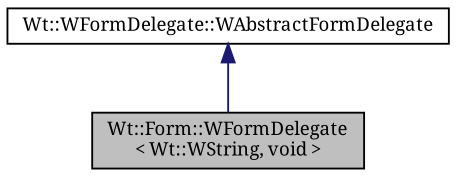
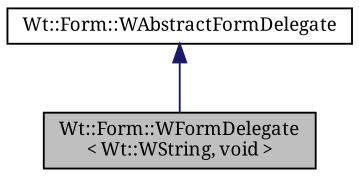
node "Wt::WFormDelegate::WAbstractFormDelegate": label "Wt::WFormDelegate::WAbstractFormDelegate" -> "Wt::Form::WAbstractFormDelegate"
